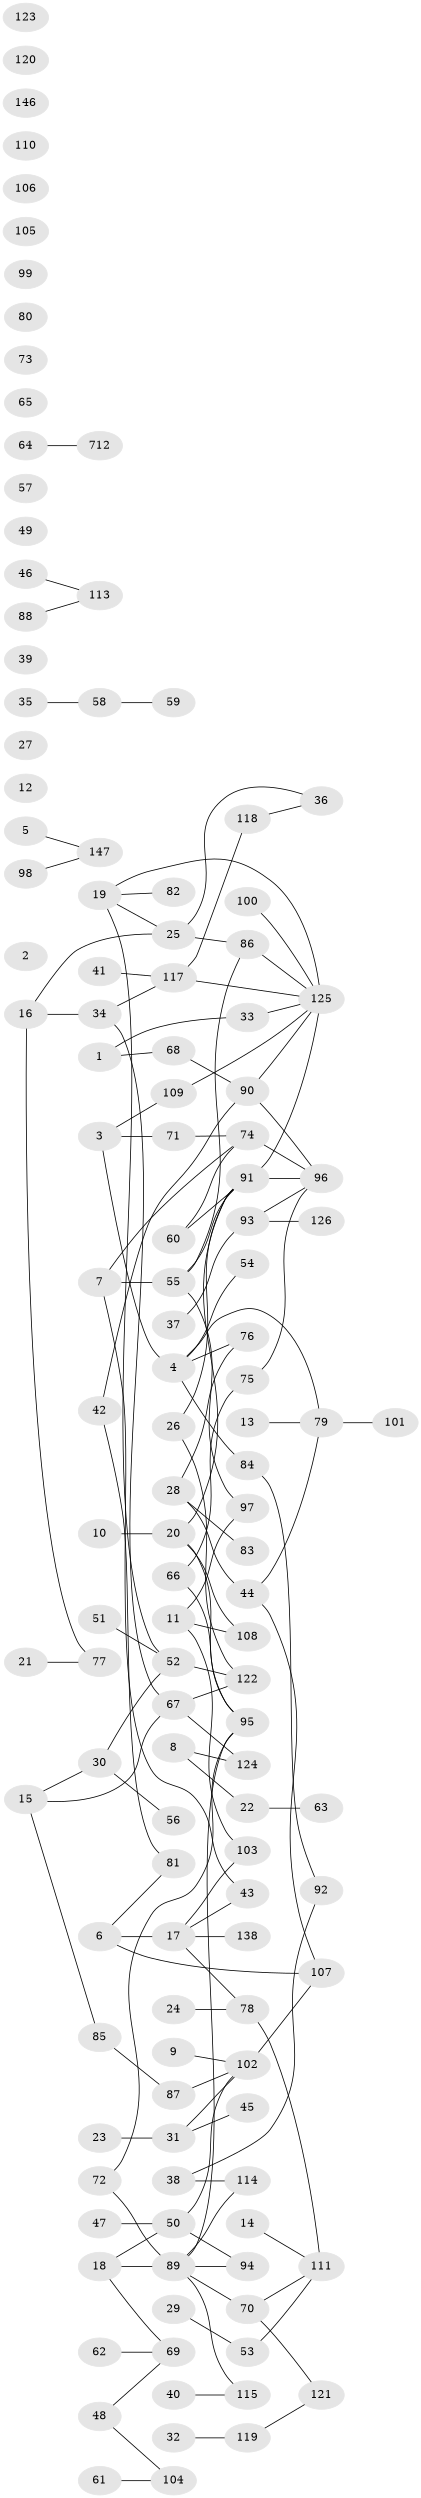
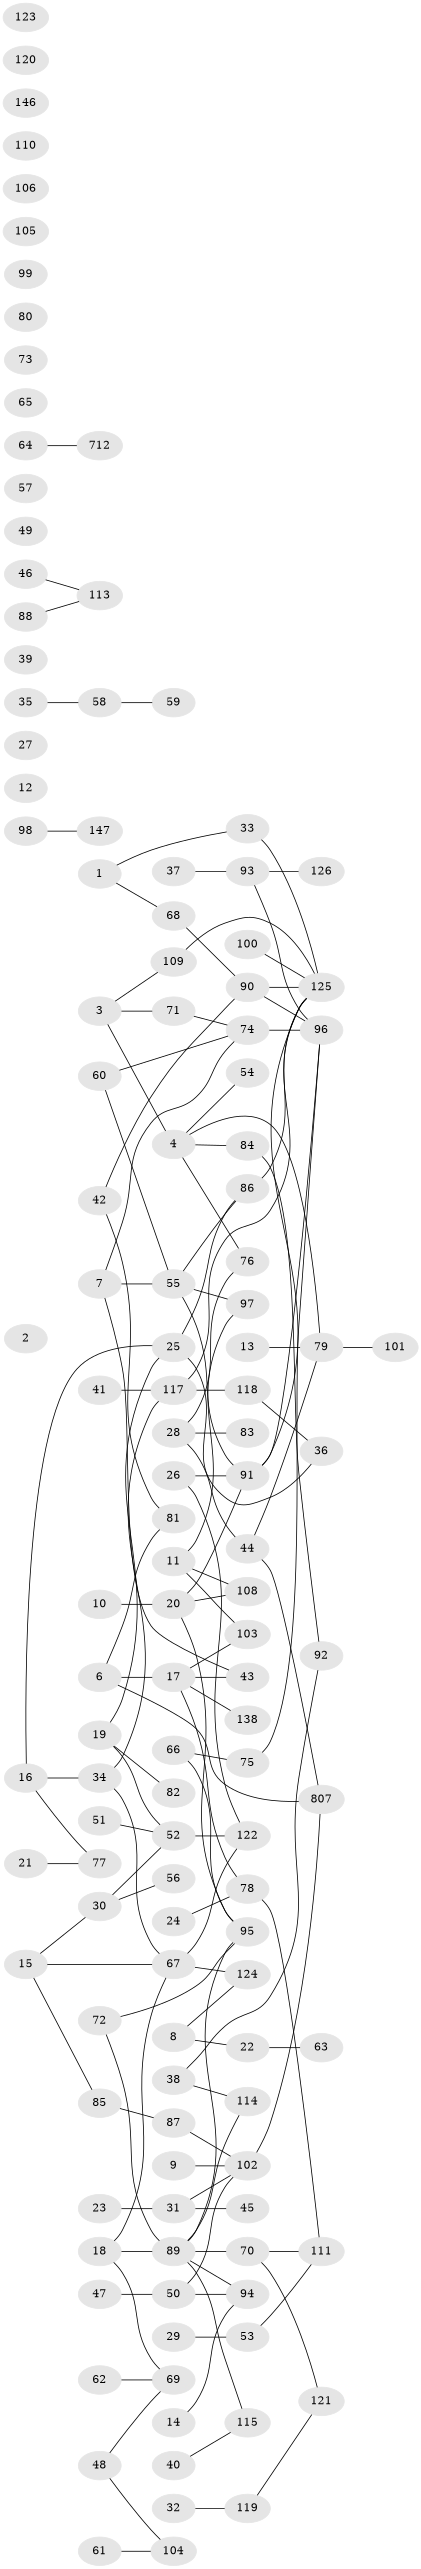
node "5": removed
edge "19" -- "125": removed
edge "91" -- "60": now "55" -- "60"
node "107": label "107" -> "807"
edge "50" -- "18": now "67" -- "18"
edge "14" -- "111": now "14" -- "94"
